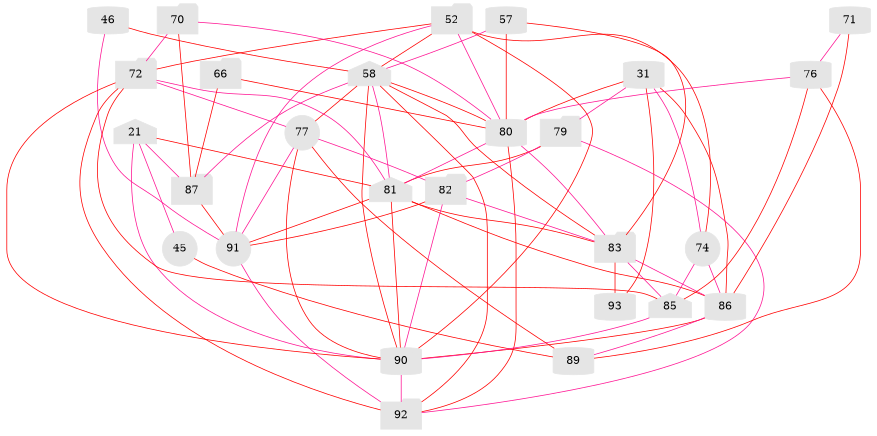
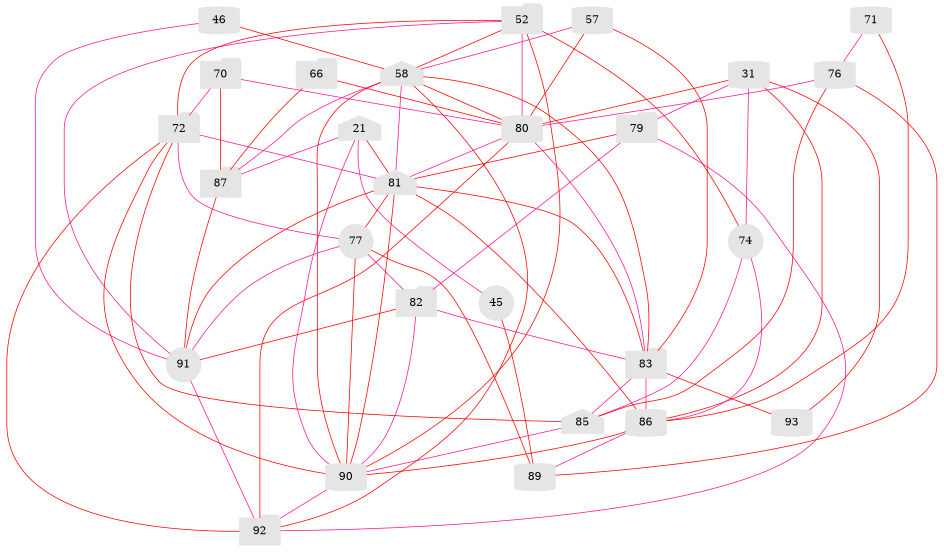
edge "58" -- "77": now "81" -- "77"
